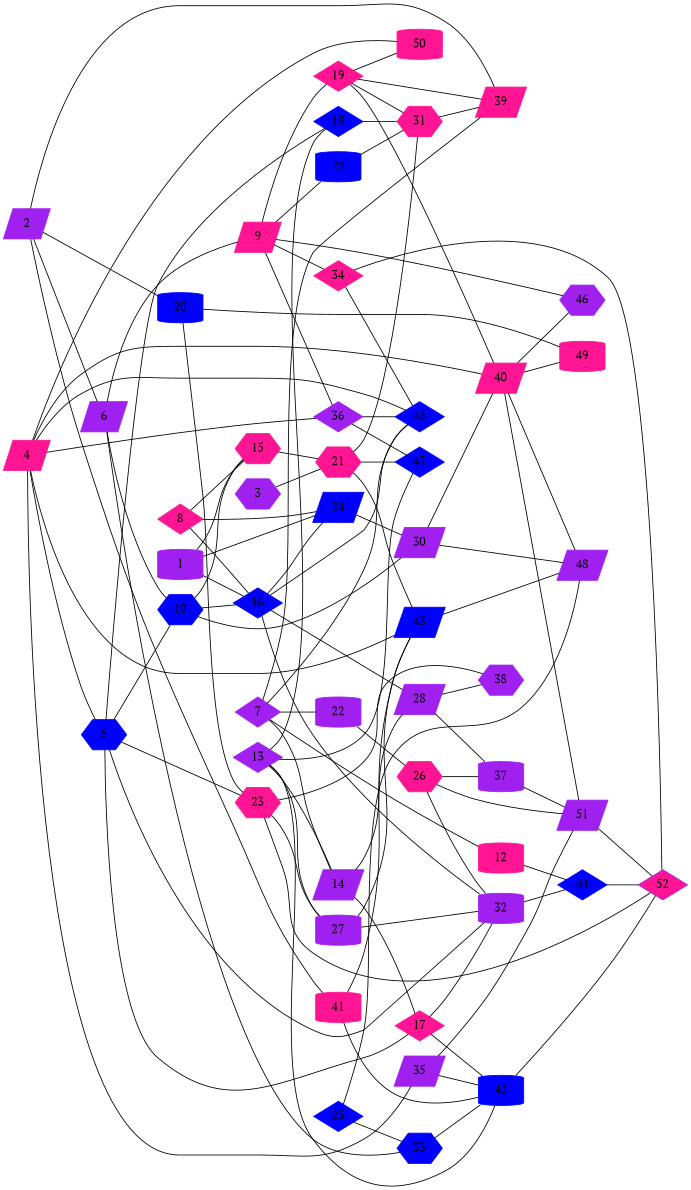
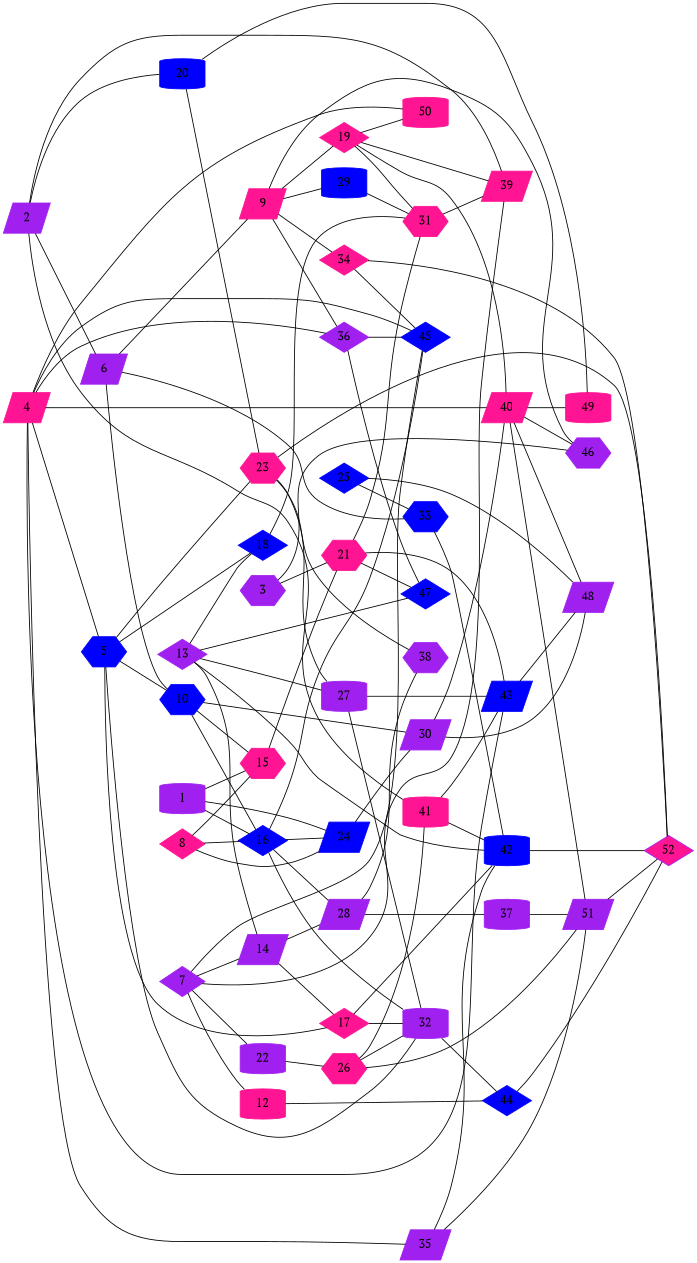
edge "46" -- "3": added
edge "26" -- "37": now "26" -- "41"
